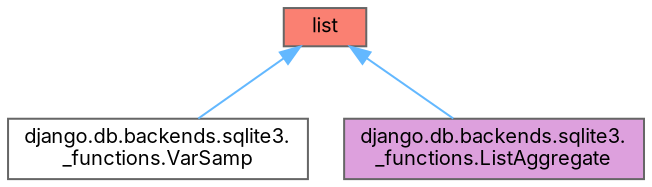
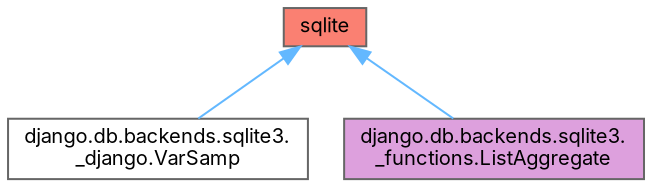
node "list": label "list" -> "sqlite"
node "django.db.backends.sqlite3. _functions.VarSamp": label "django.db.backends.sqlite3. _functions.VarSamp" -> "django.db.backends.sqlite3. _django.VarSamp"
